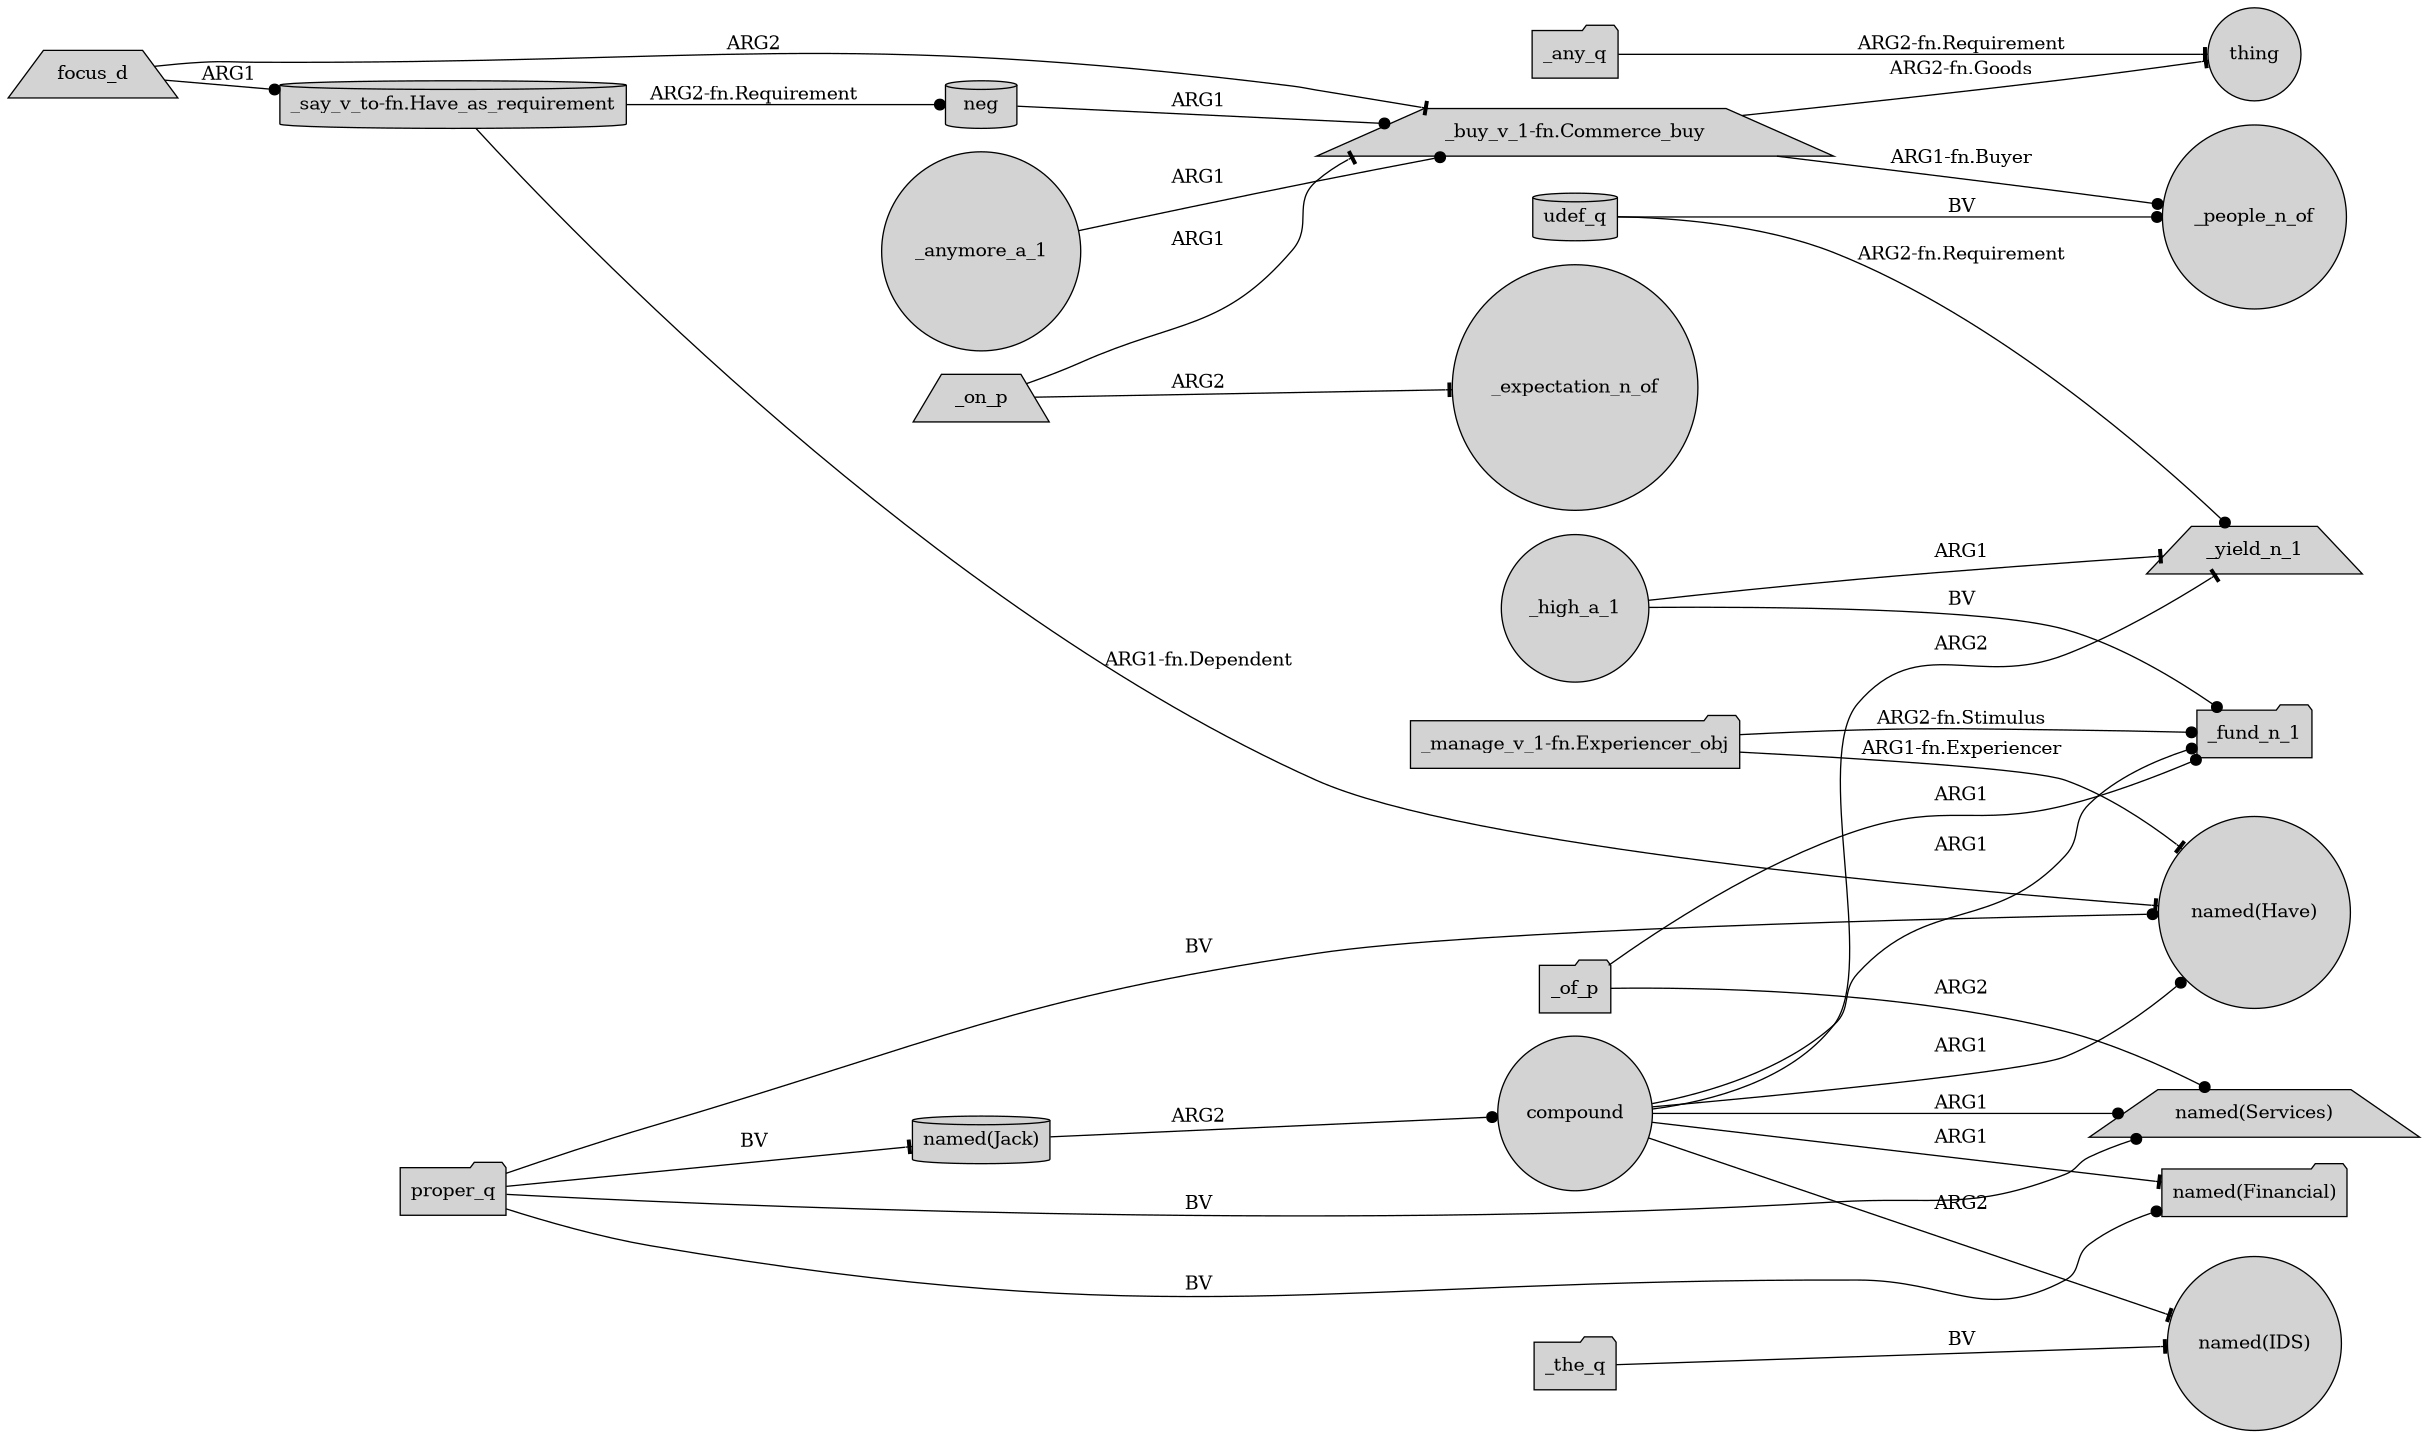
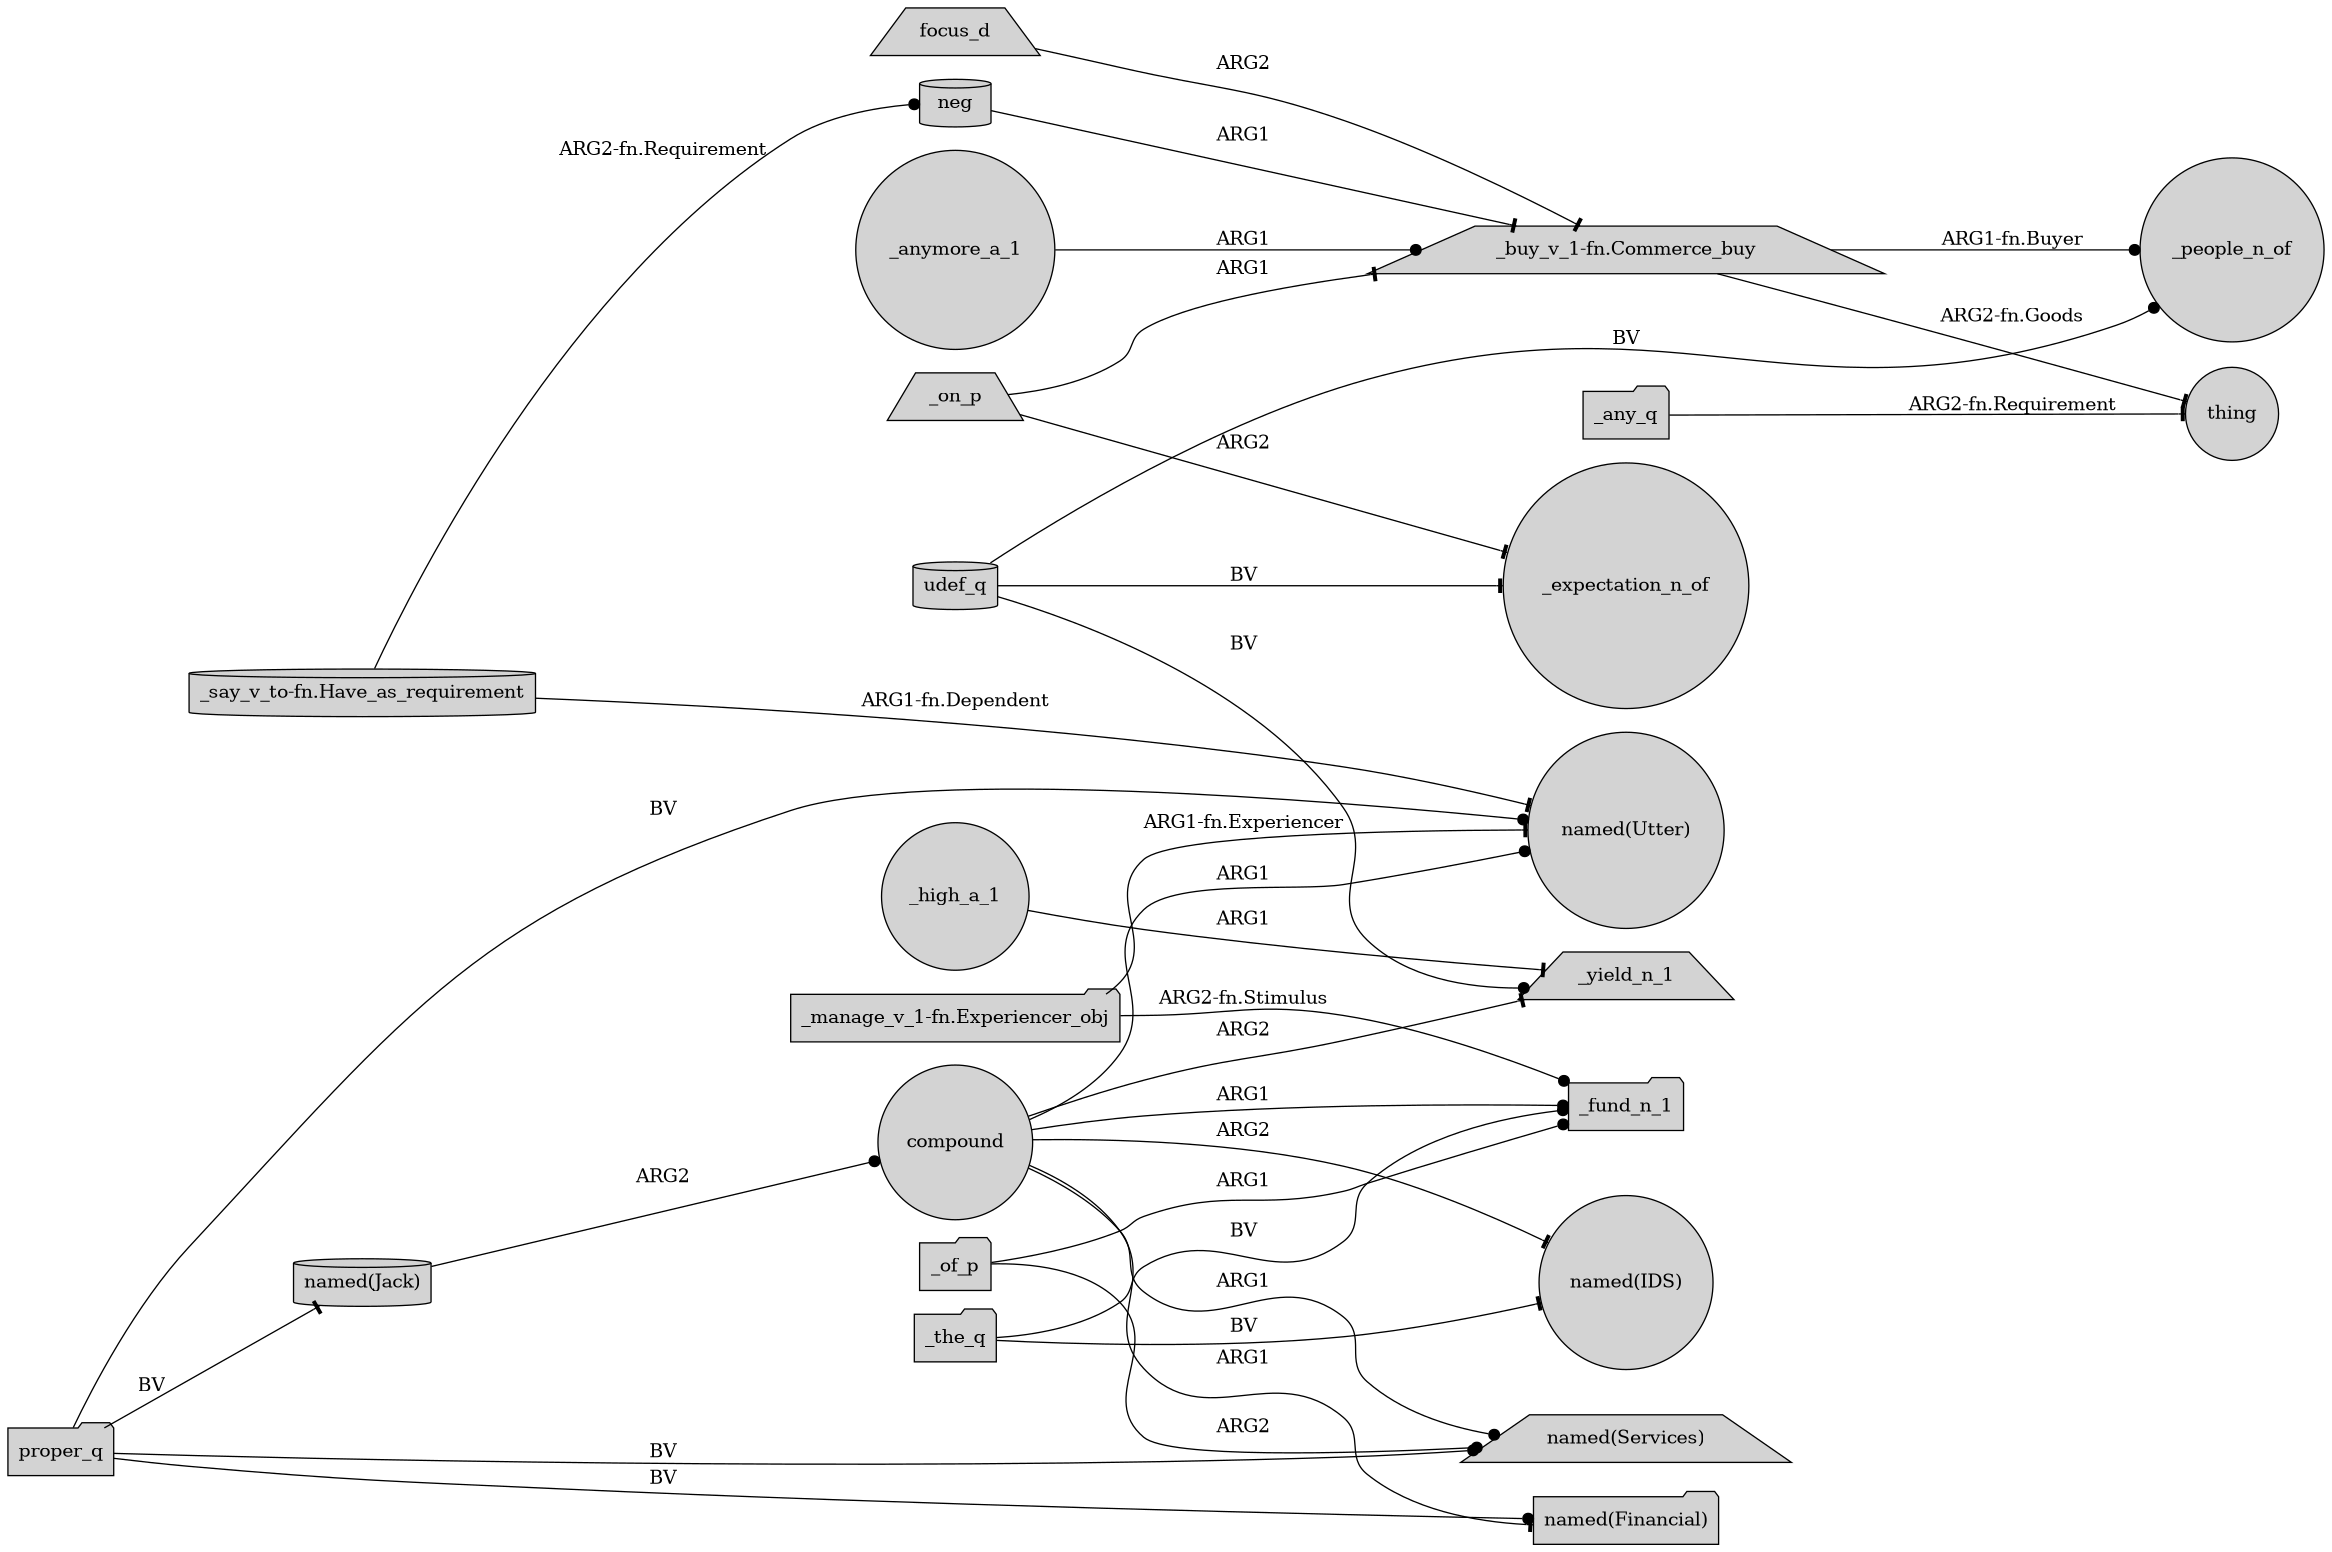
edge "focus_d" -> "_say_v_to-fn.Have_as_requirement": removed, label "ARG1"
edge "neg" -> "_buy_v_1-fn.Commerce_buy": arrowhead dot -> tee
edge "udef_q" -> "_yield_n_1": label "ARG2-fn.Requirement" -> "BV"
edge "udef_q" -> "_expectation_n_of": added, label "BV"
edge "_high_a_1" -> "_fund_n_1": now "_the_q" -> "_fund_n_1"
node "named(Have)": label "named(Have)" -> "named(Utter)"
